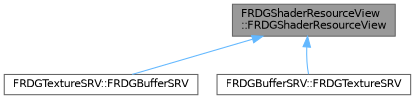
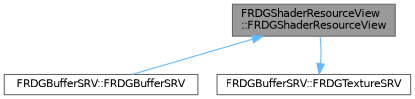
edge "FRDGBufferSRV::FRDGTextureSRV" -> "FRDGShaderResourceView ::FRDGShaderResourceView": reversed
node "FRDGTextureSRV::FRDGBufferSRV": label "FRDGTextureSRV::FRDGBufferSRV" -> "FRDGBufferSRV::FRDGBufferSRV"
